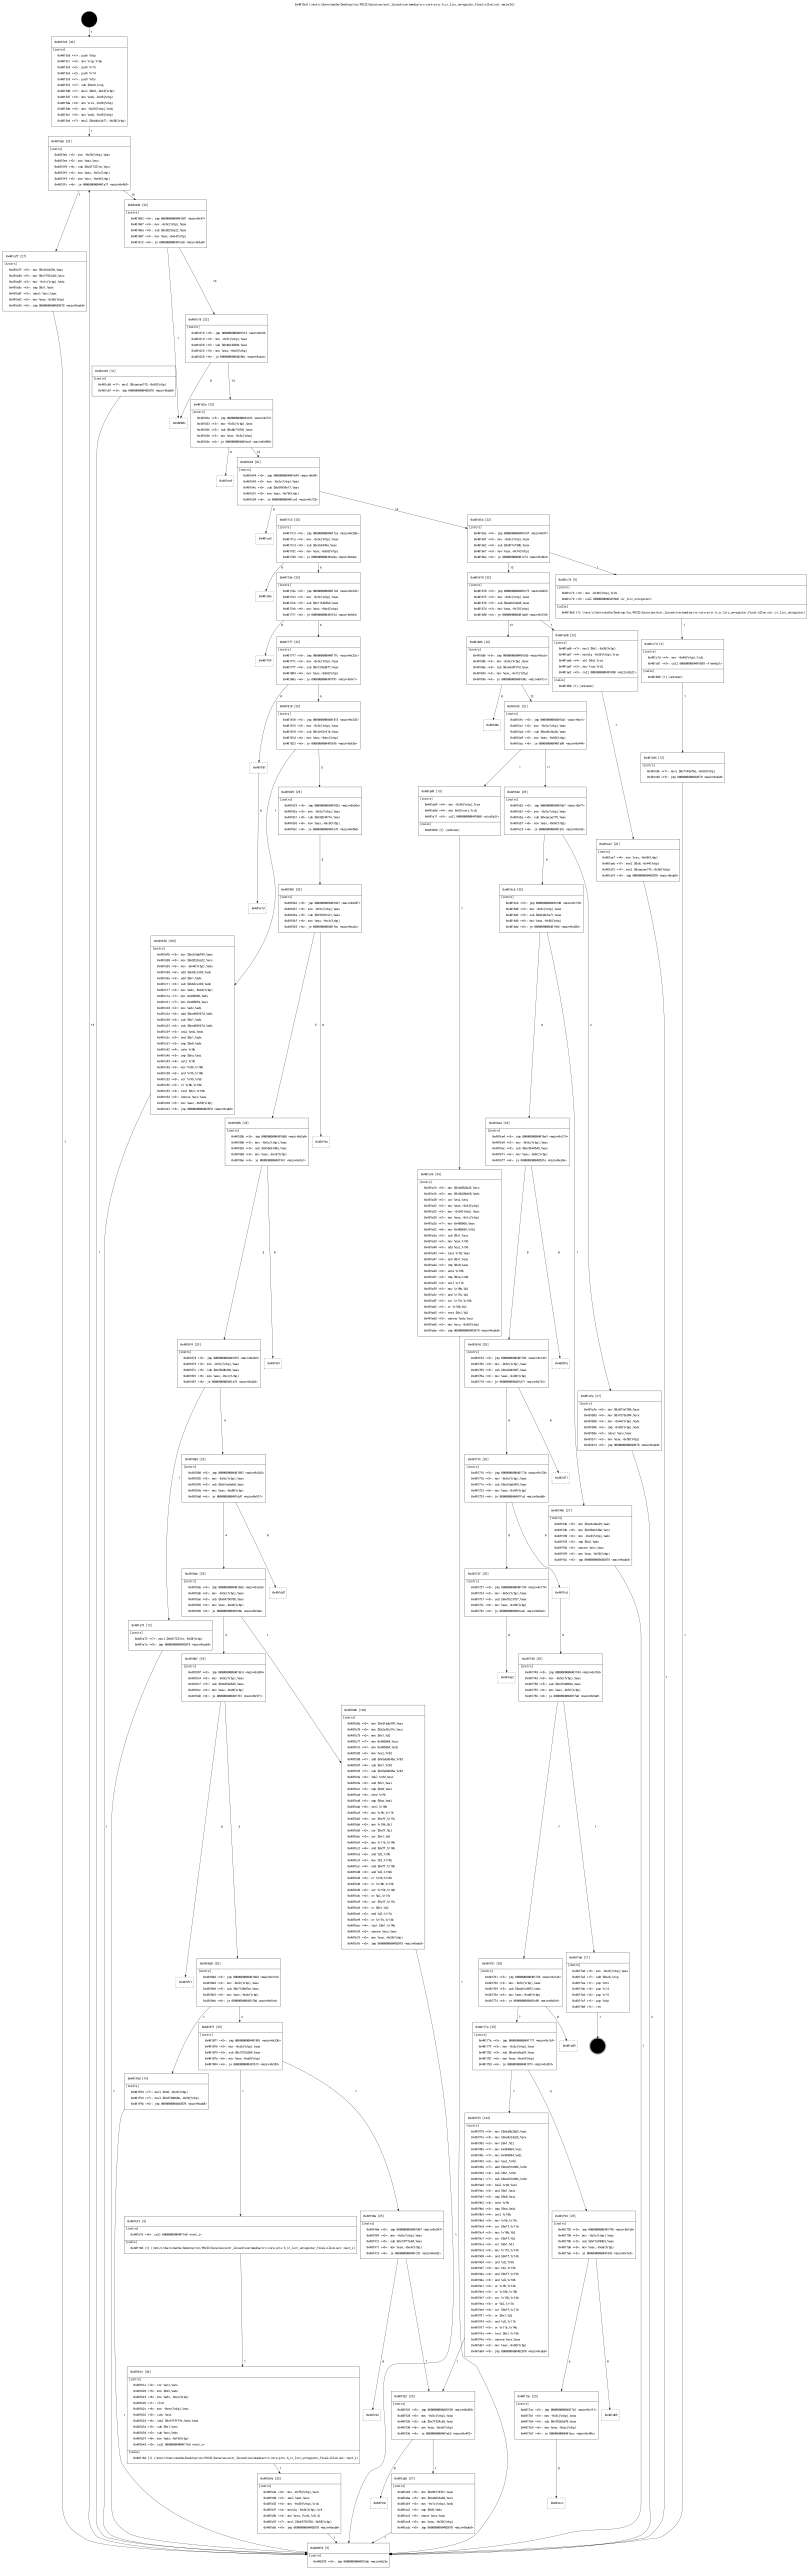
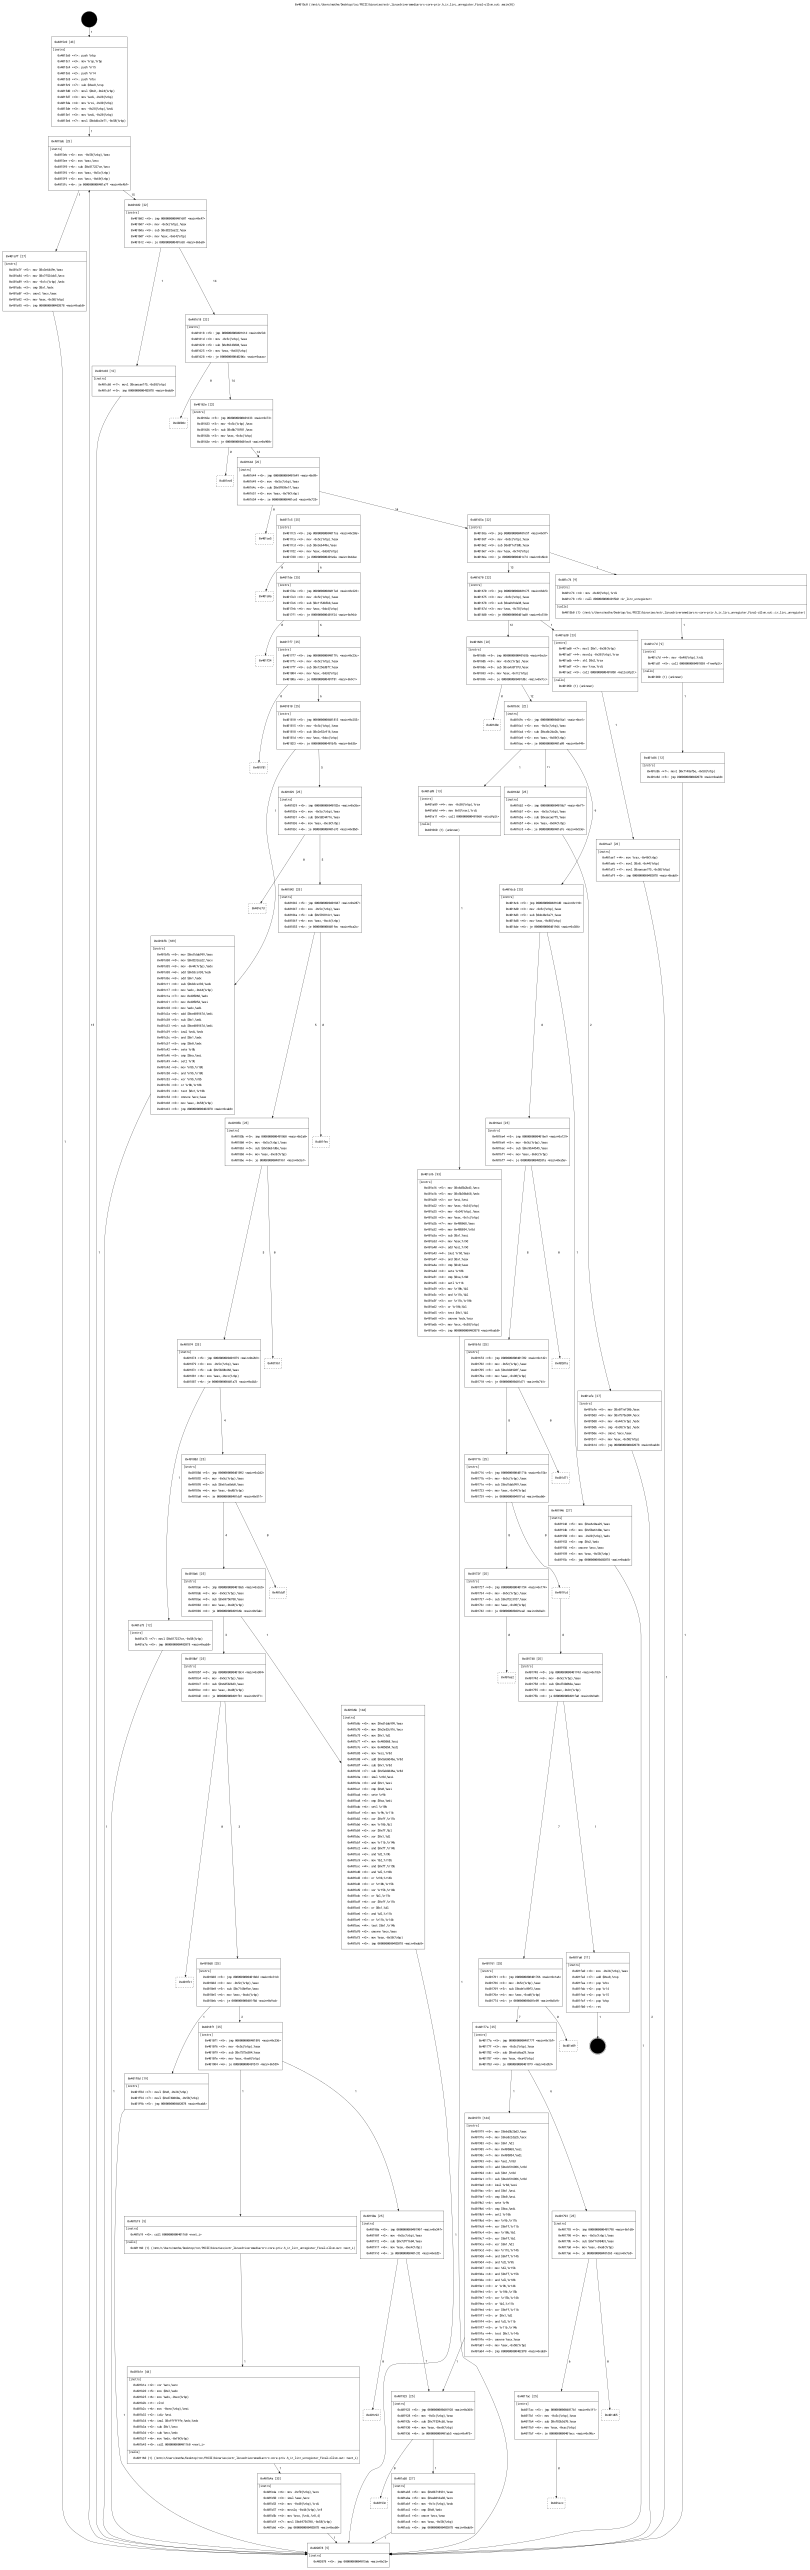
edge "0x401602 [22]" -> "0x40206c": now "0x401602 [22]" -> "0x401c68 [12]"
edge "0x401f81" -> "0x401e7d": now "0x401829 [25]" -> "0x401e7d"
edge "0x4016b2 [25]" -> "0x4016cb [25]": now "0x40169c [22]" -> "0x4016cb [25]"
